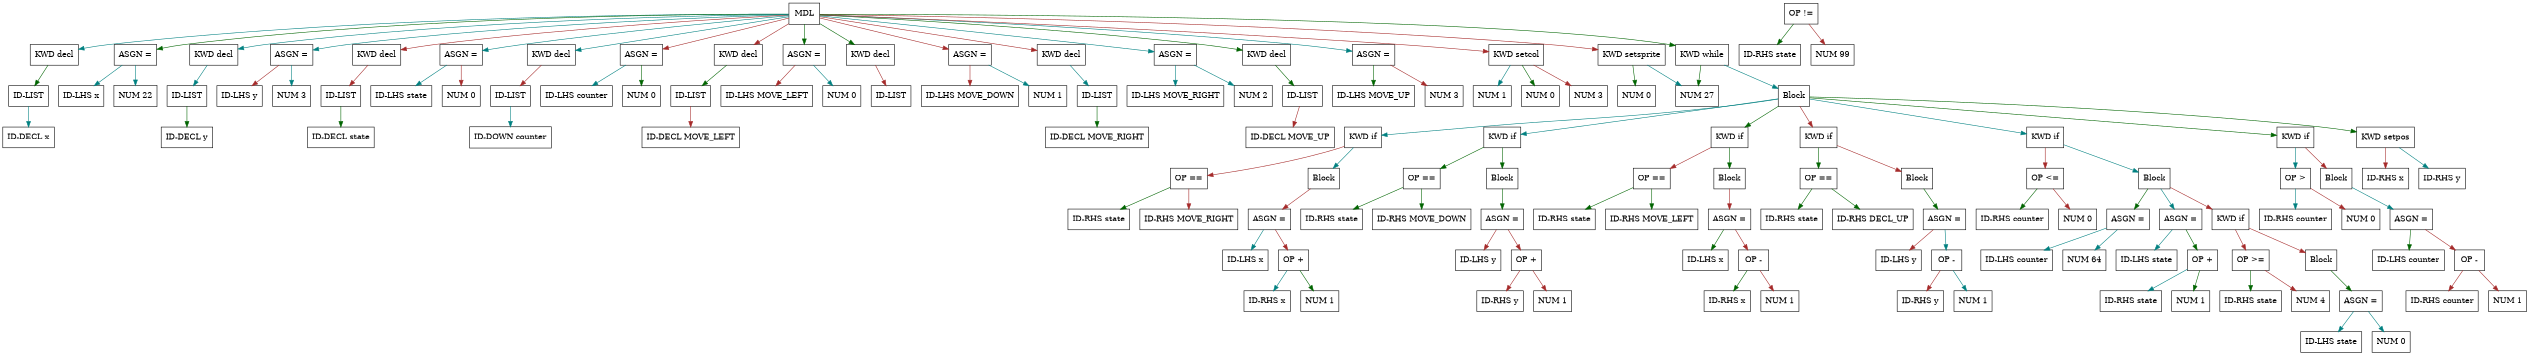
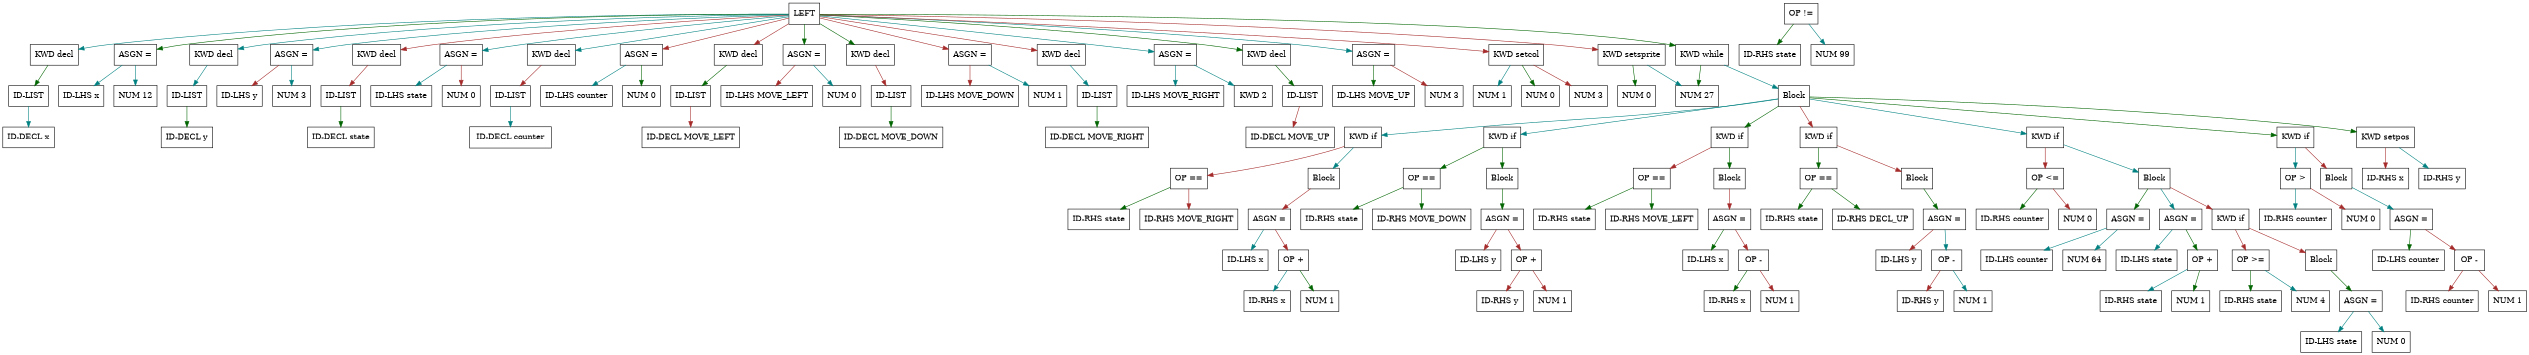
node "MDL": label "MDL" -> "LEFT"
edge "OP !=" -> "NUM 99": color brown -> teal
node "NUM 22": label "NUM 22" -> "NUM 12"
node "NUM 2": label "NUM 2" -> "KWD 2"
node "ID-DOWN counter": label "ID-DOWN counter" -> "ID-DECL counter"
node "ID-DECL MOVE_DOWN": added
edge "OP >=" -> "NUM 4": color brown -> teal
